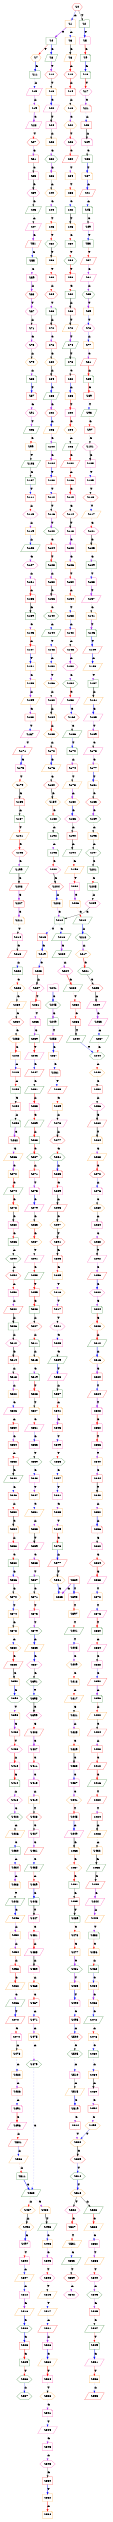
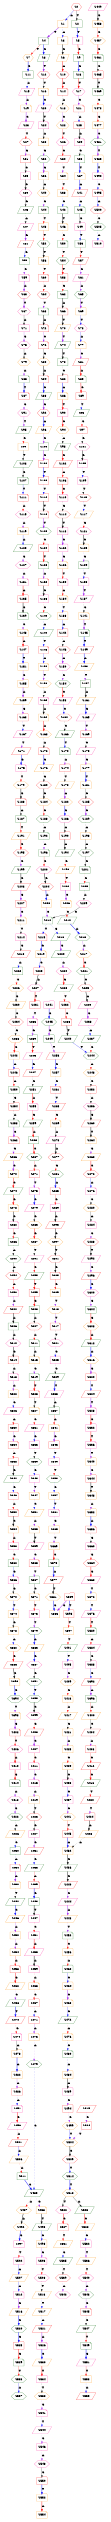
edge "S112" -> "S116": style solid -> bold
edge "S445" -> "S449": now "S445" -> "S432"
edge "S440" -> "S444": style bold -> solid
edge "S478" -> "S482": style dotted -> bold
node "S515": removed
node "S519": shape note -> parallelogram
